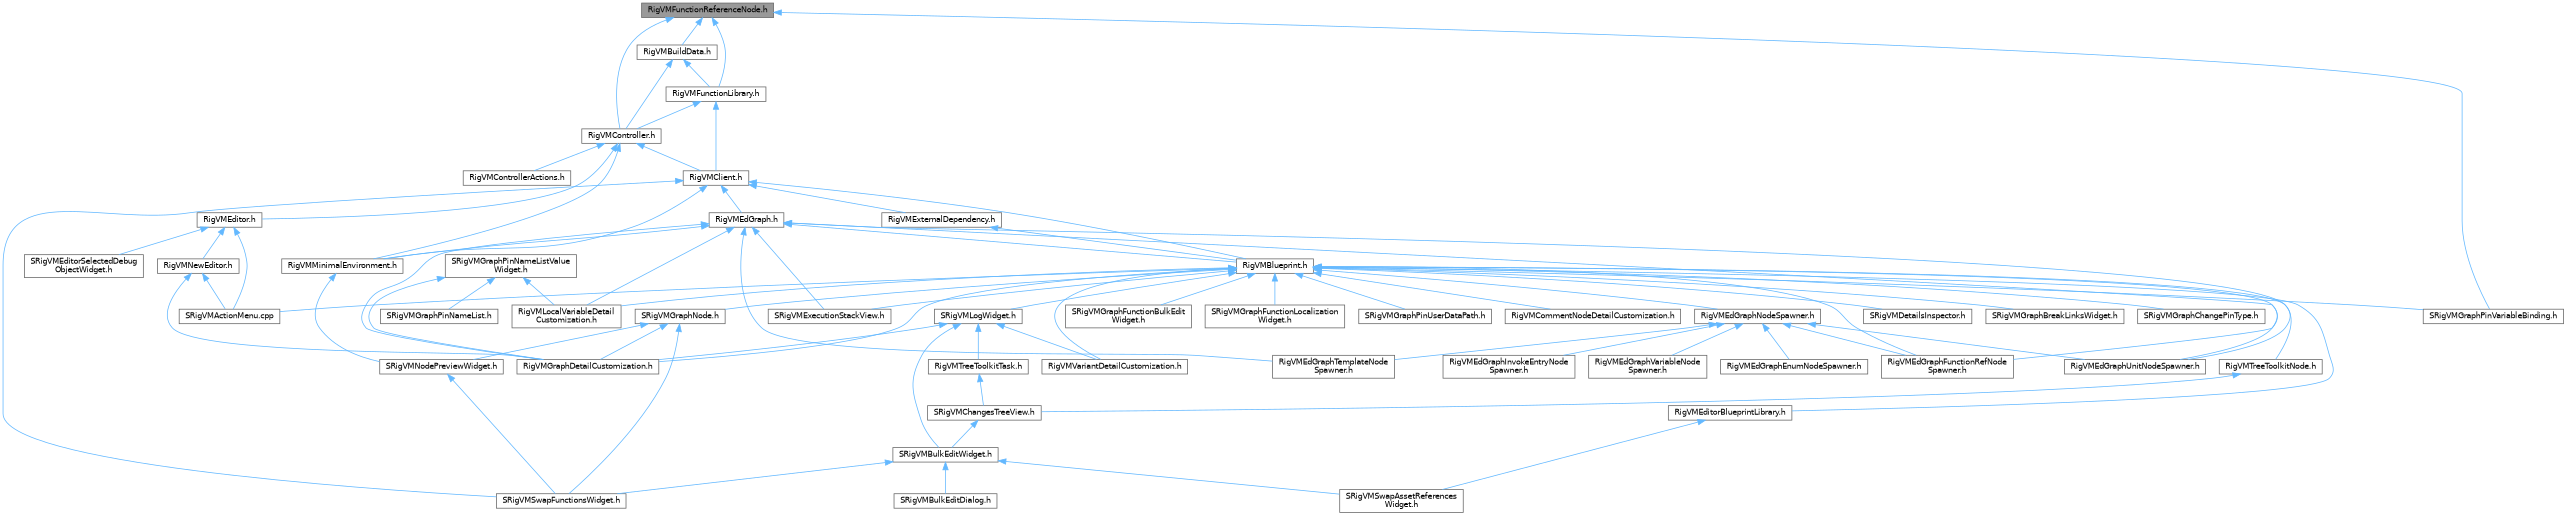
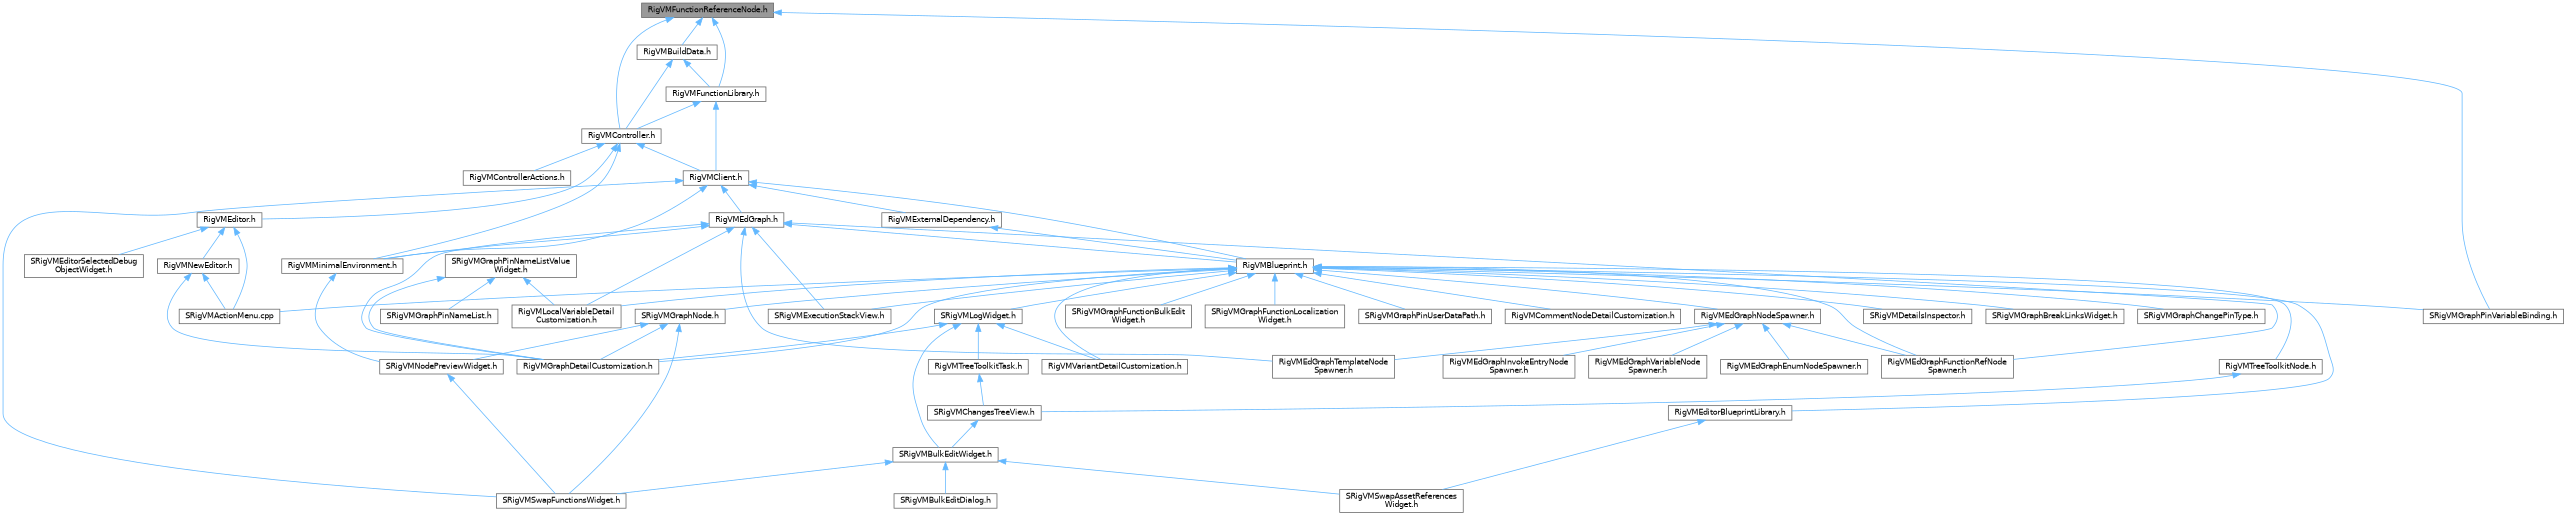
node "RigVMEdGraphUnitNodeSpawner.h": removed
